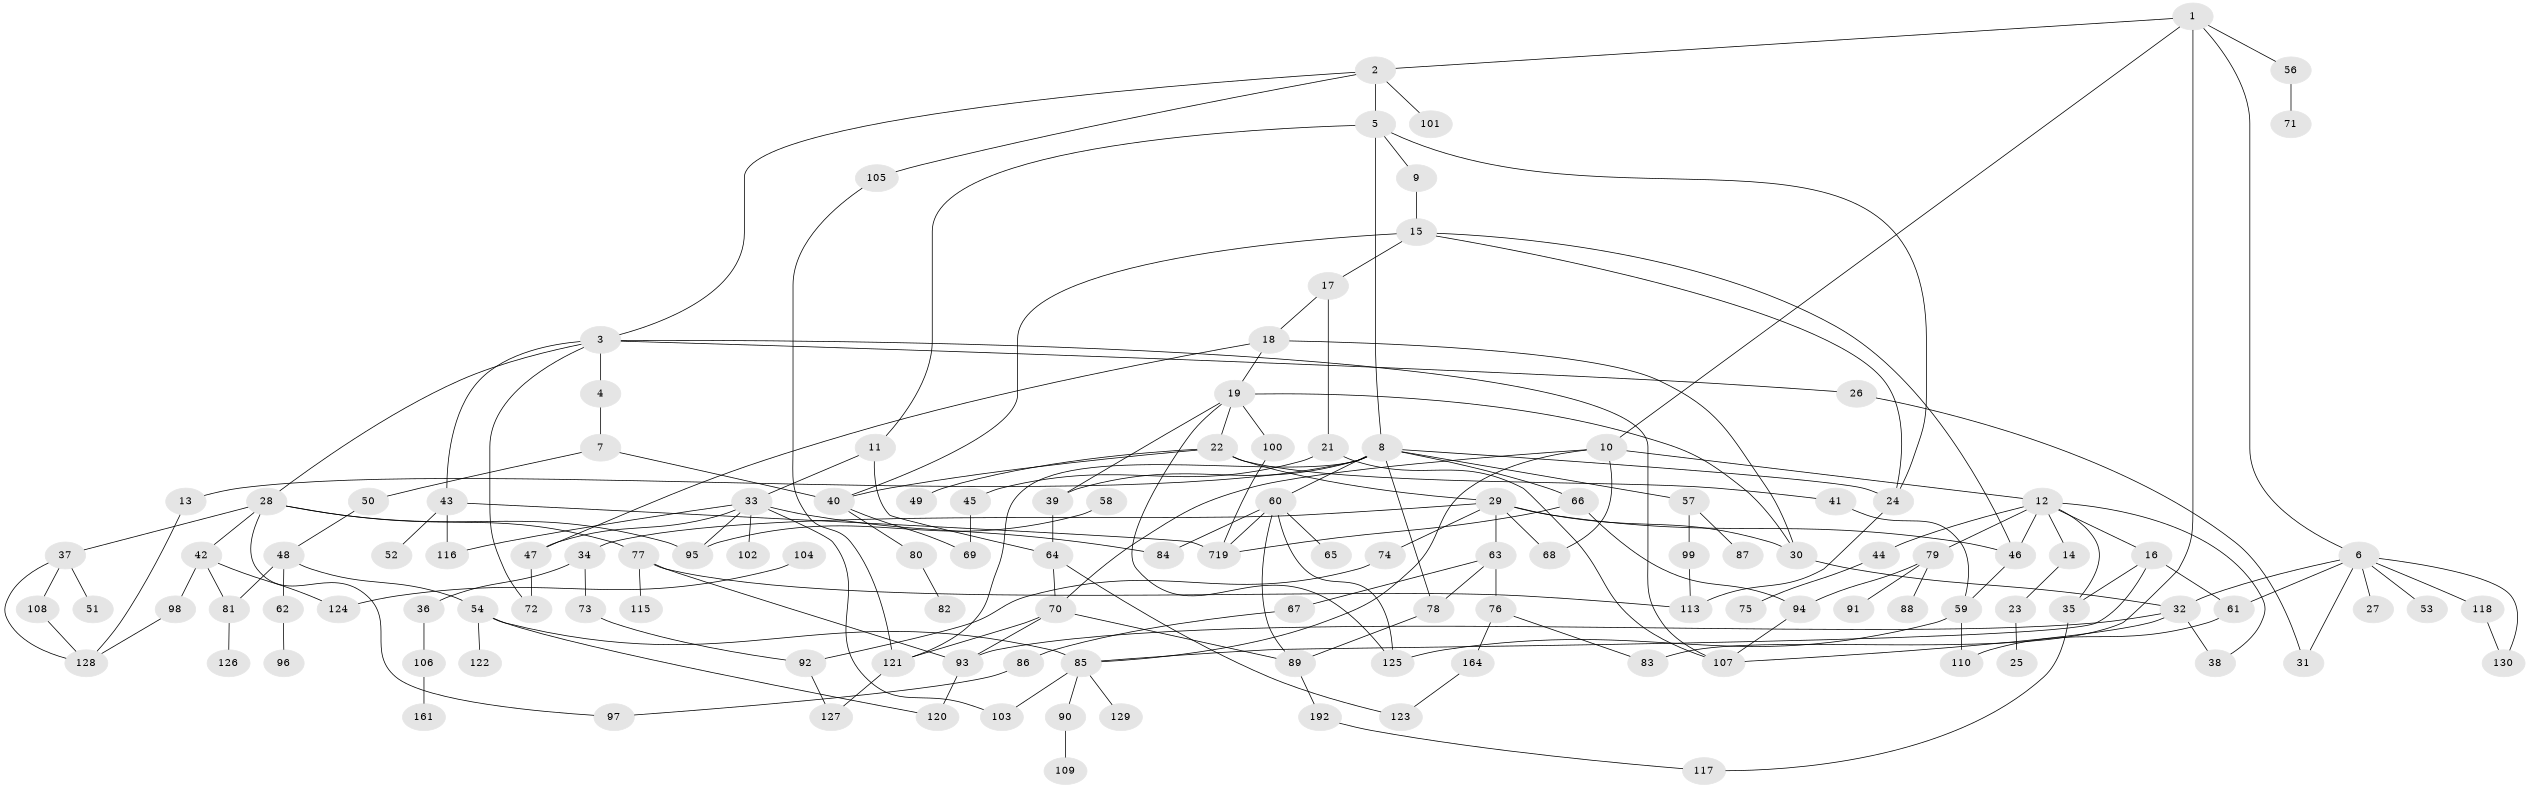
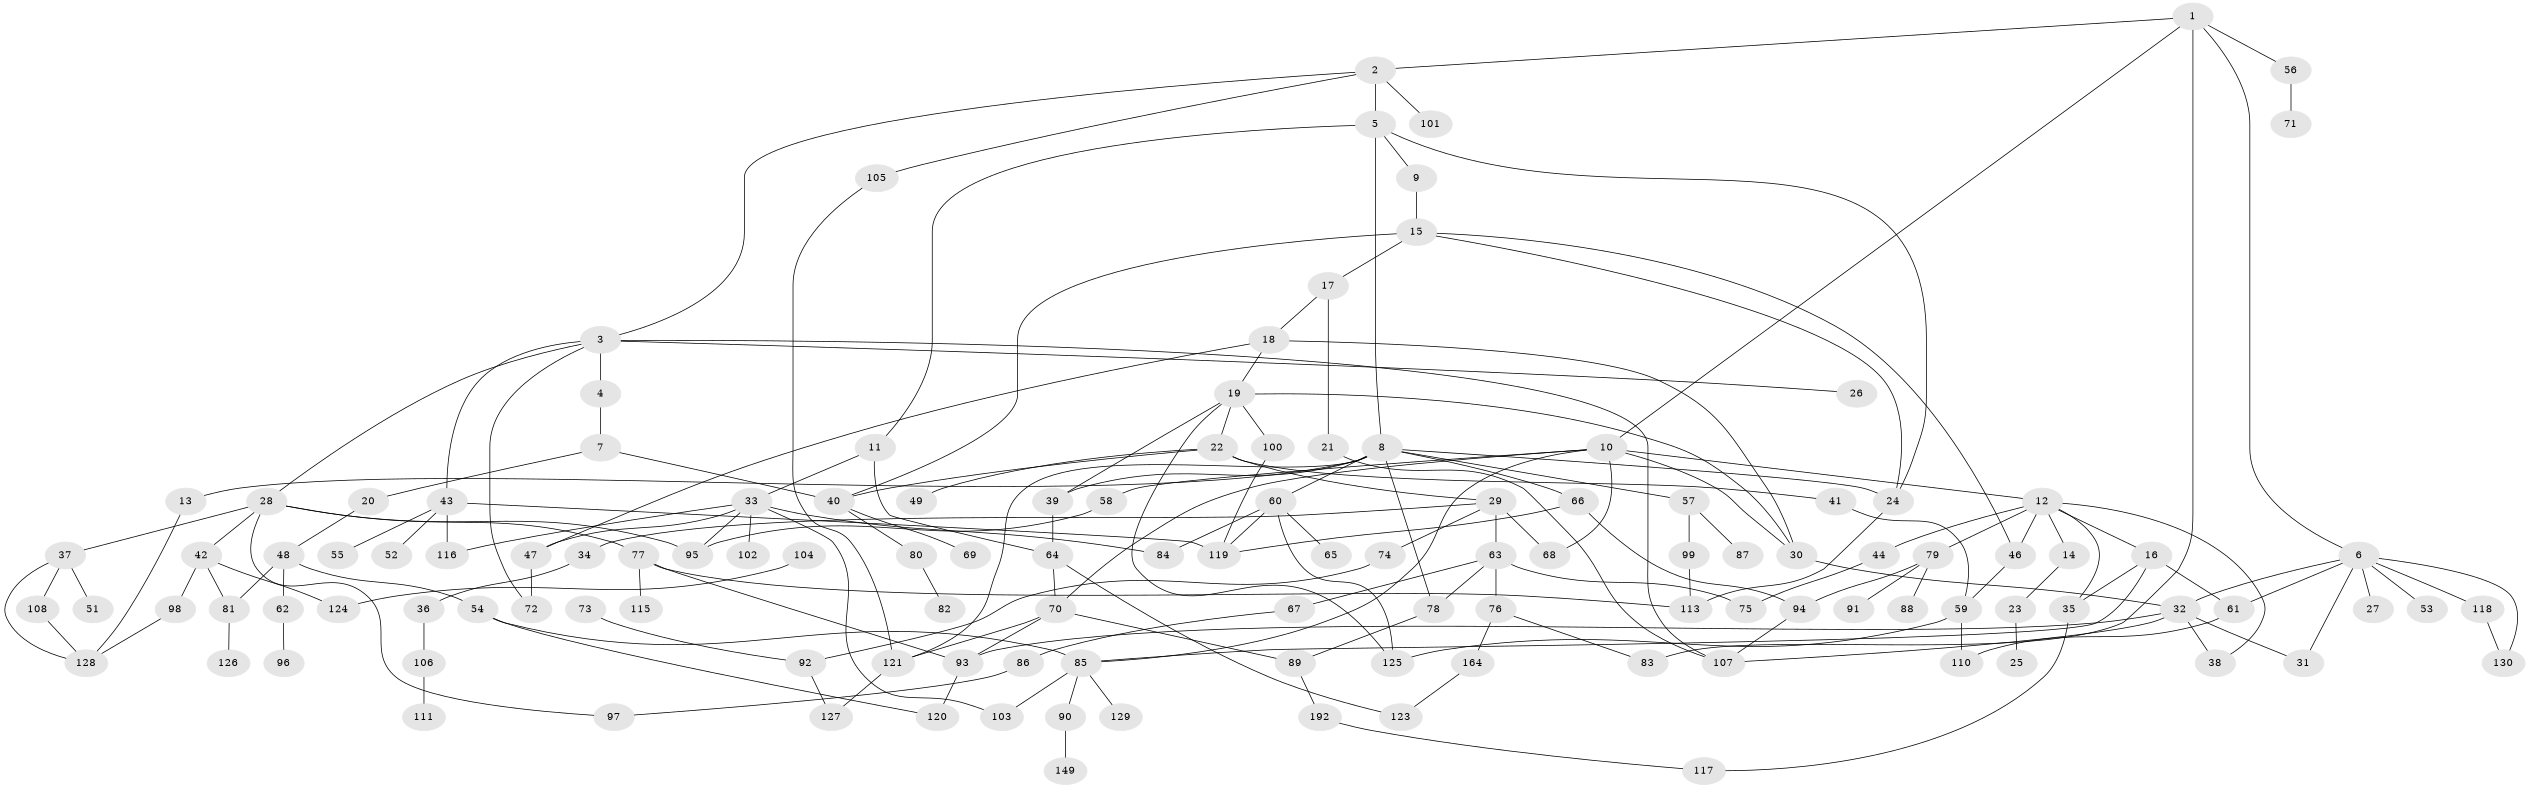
edge "10" -- "58": added
edge "26" -- "31": now "32" -- "31"
node "50": label "50" -> "20"
node "45": removed
edge "29" -- "30": now "10" -- "30"
edge "29" -- "46": removed
node "55": added
node "719": label "719" -> "119"
edge "60" -- "89": removed
edge "34" -- "73": removed
edge "63" -- "75": added
node "122": removed
node "161": label "161" -> "111"
node "109": label "109" -> "149"
